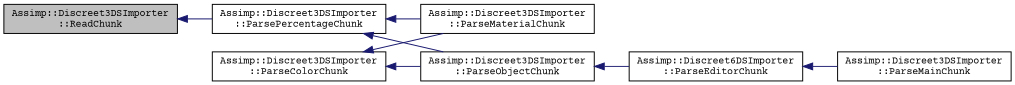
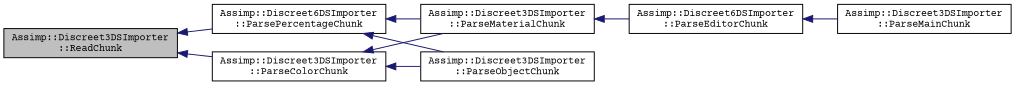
node "Assimp::Discreet3DSImporter ::ParsePercentageChunk": label "Assimp::Discreet3DSImporter ::ParsePercentageChunk" -> "Assimp::Discreet6DSImporter ::ParsePercentageChunk"
edge "Assimp::Discreet3DSImporter ::ParseColorChunk" -> "Assimp::Discreet3DSImporter ::ReadChunk": added
edge "Assimp::Discreet6DSImporter ::ParseEditorChunk" -> "Assimp::Discreet3DSImporter ::ParseObjectChunk": now "Assimp::Discreet6DSImporter ::ParseEditorChunk" -> "Assimp::Discreet3DSImporter ::ParseMaterialChunk"
